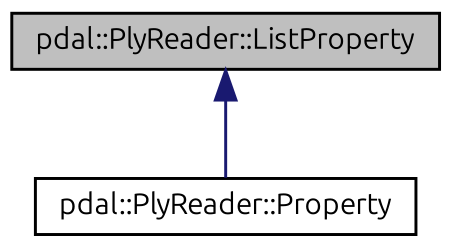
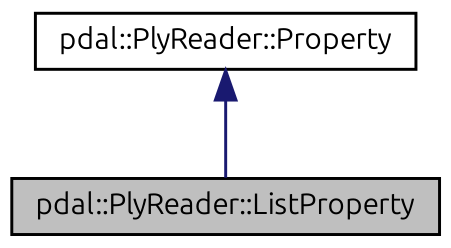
edge "pdal::PlyReader::Property" -> "pdal::PlyReader::ListProperty": reversed
